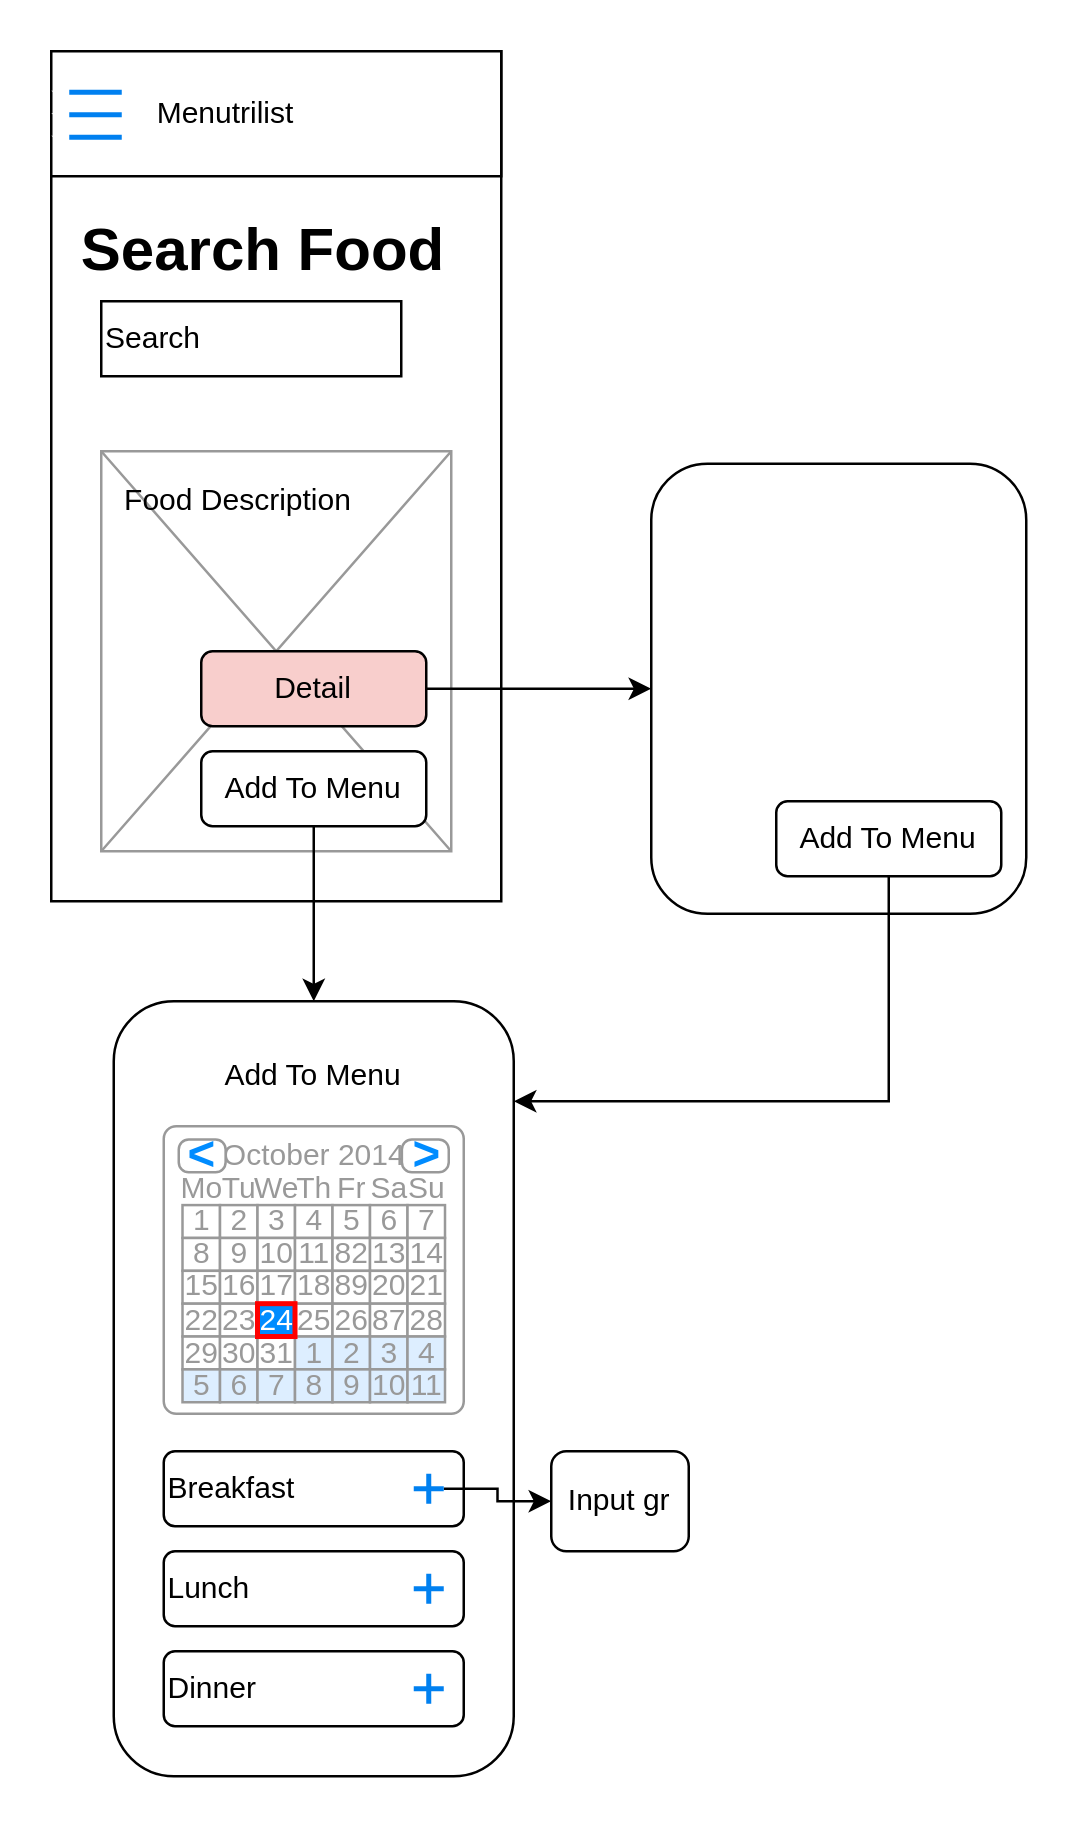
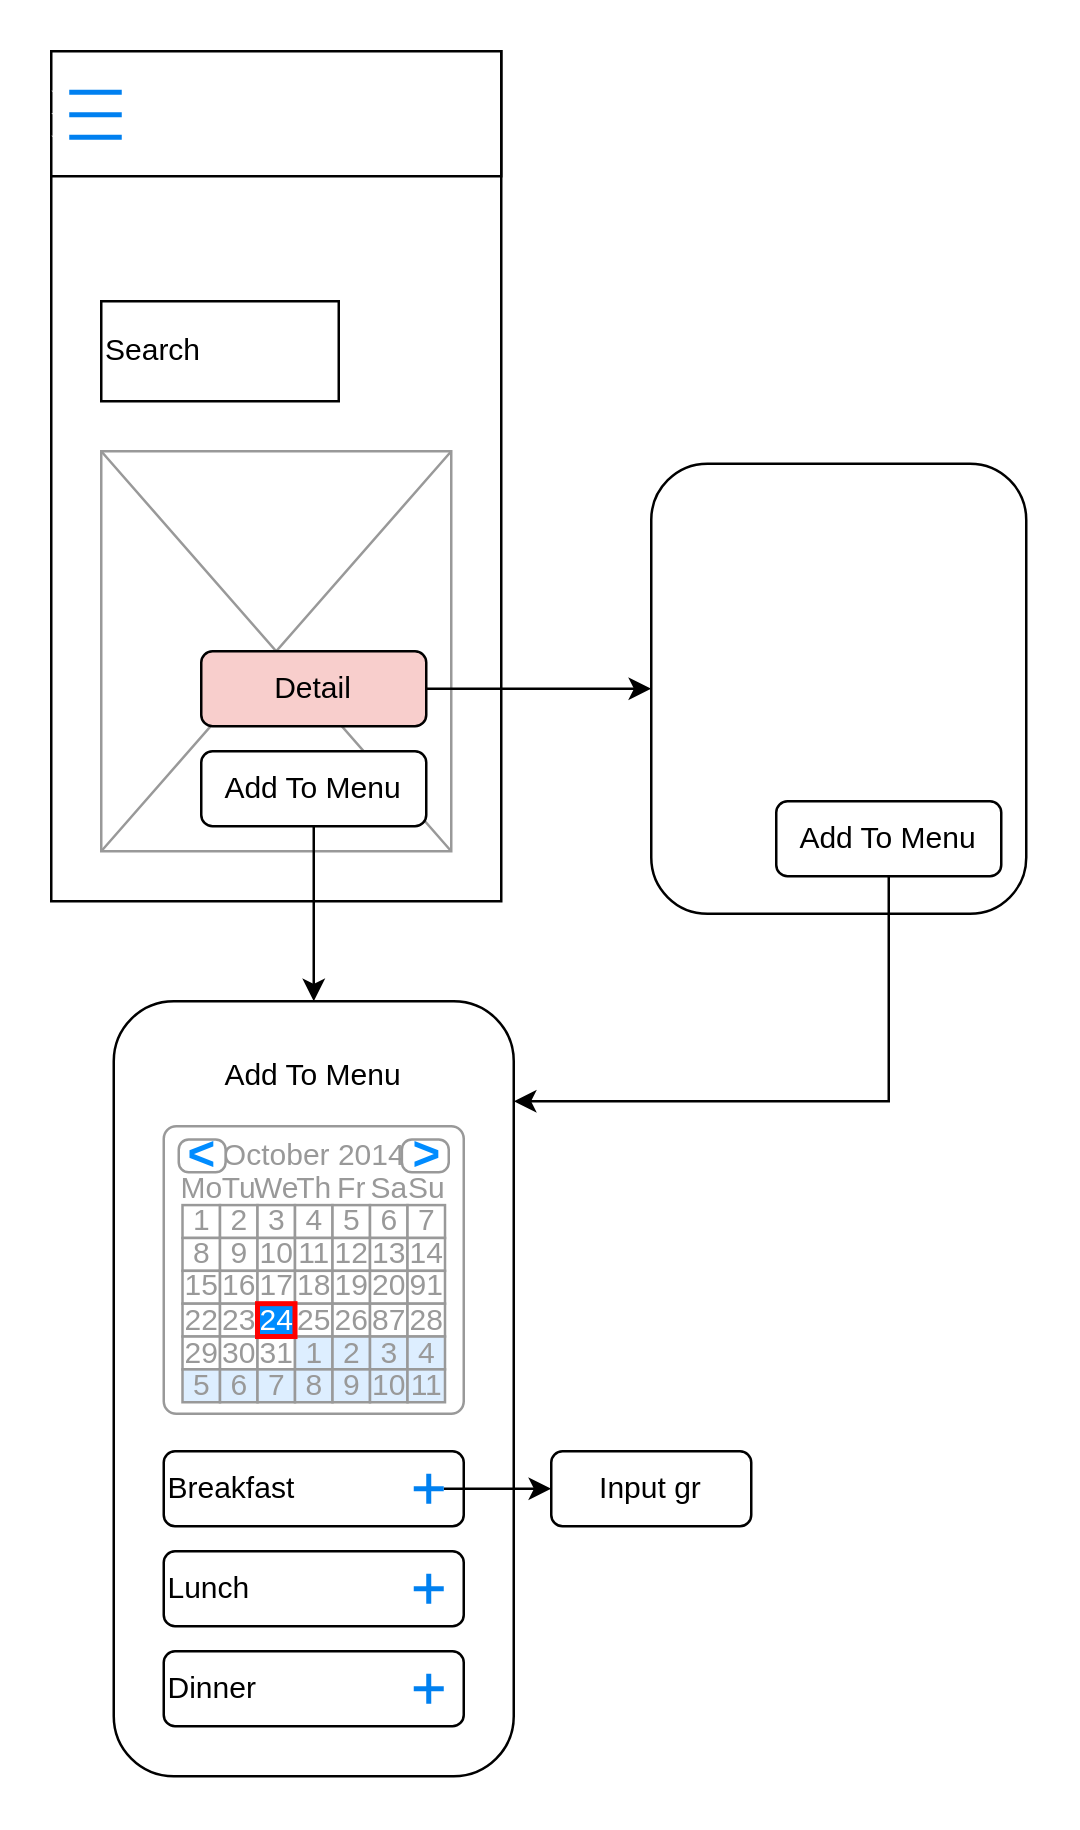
node "Menutrilist": removed
node "Search Food": removed
node "Search": size 300x75 -> 238x100
node "Food Description": removed
node "82": label "82" -> "12"
node "89": label "89" -> "19"
node "21": label "21" -> "91"
node "Input gr": size 138x100 -> 200x75
